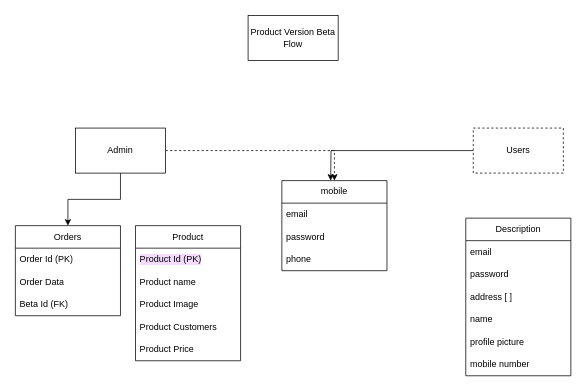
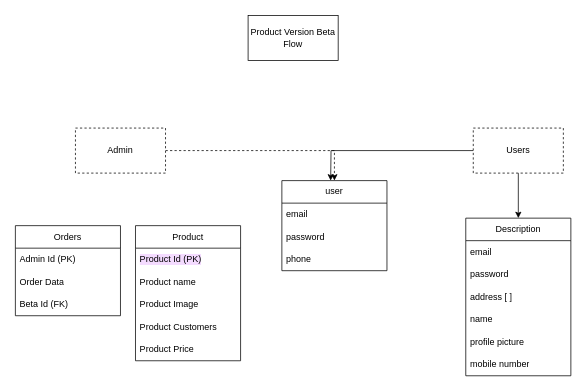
node "Admin": style solid -> dashed
node "mobile": label "mobile" -> "user"
edge "Users" -> "Description": added
edge "Admin" -> "Orders": removed
node "Order Id (PK)": label "Order Id (PK)" -> "Admin Id (PK)"
